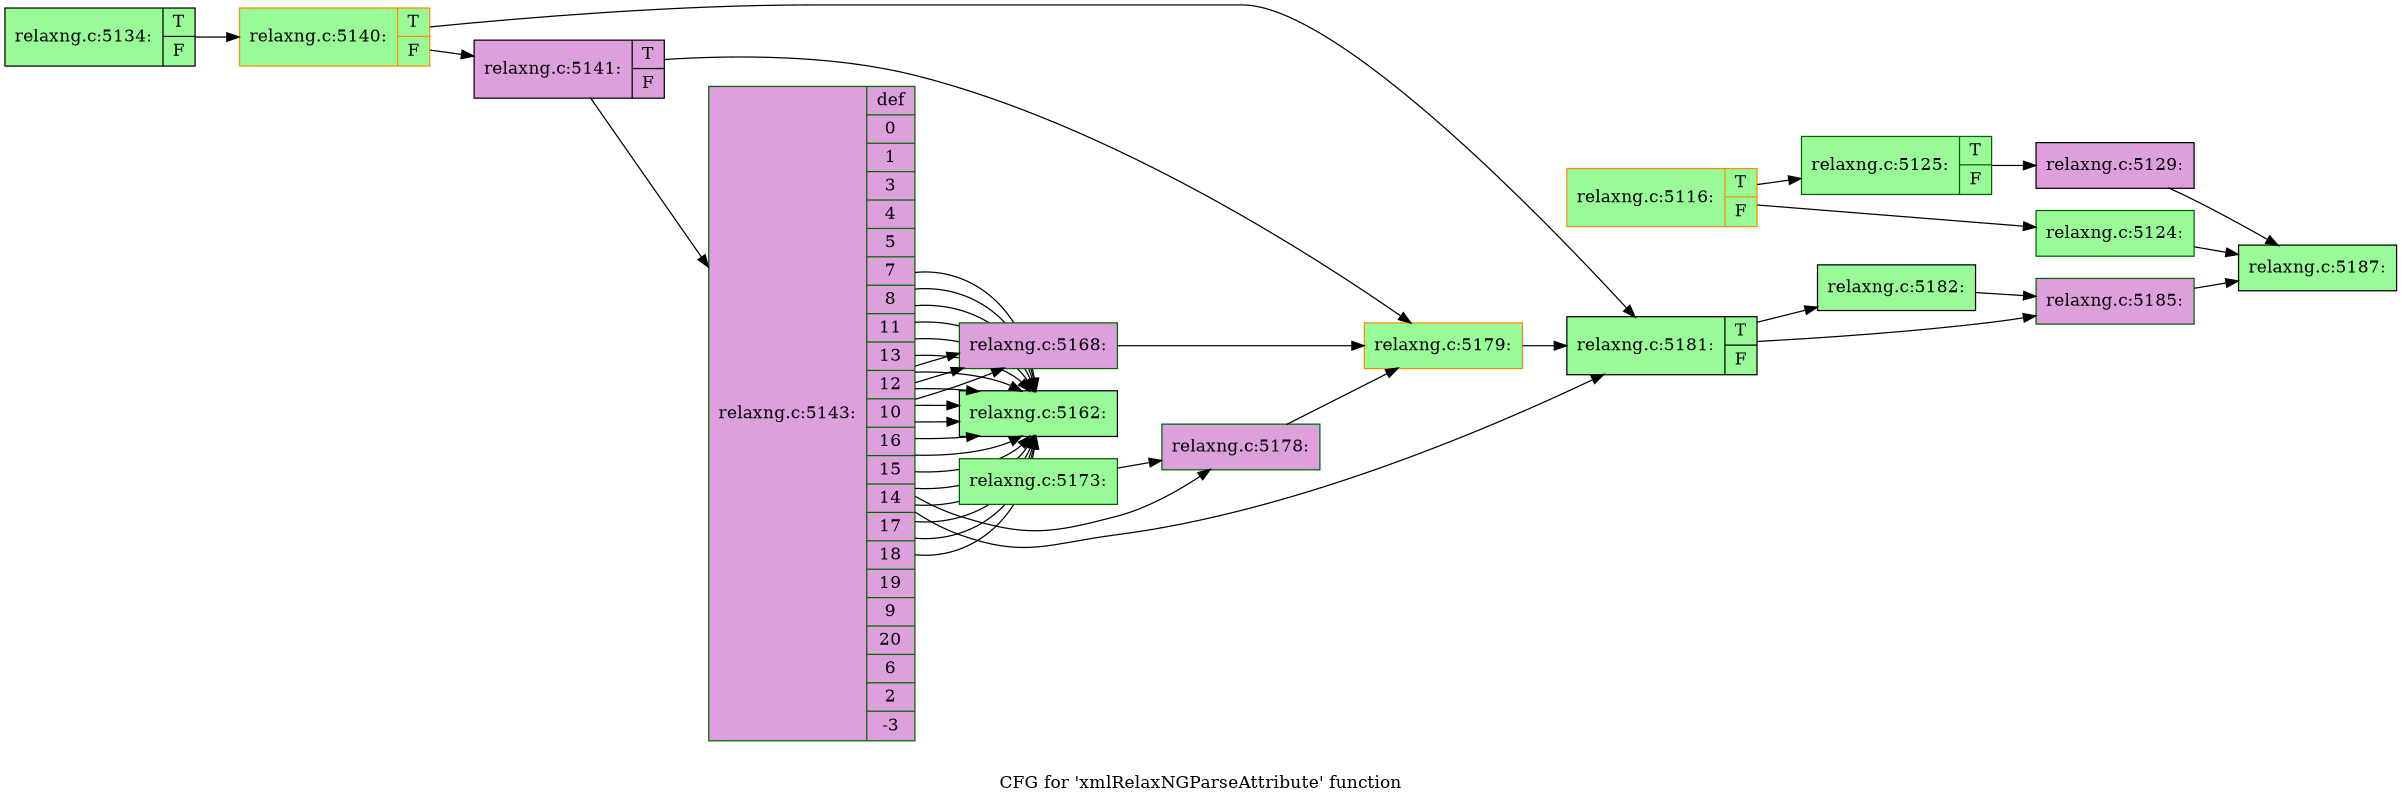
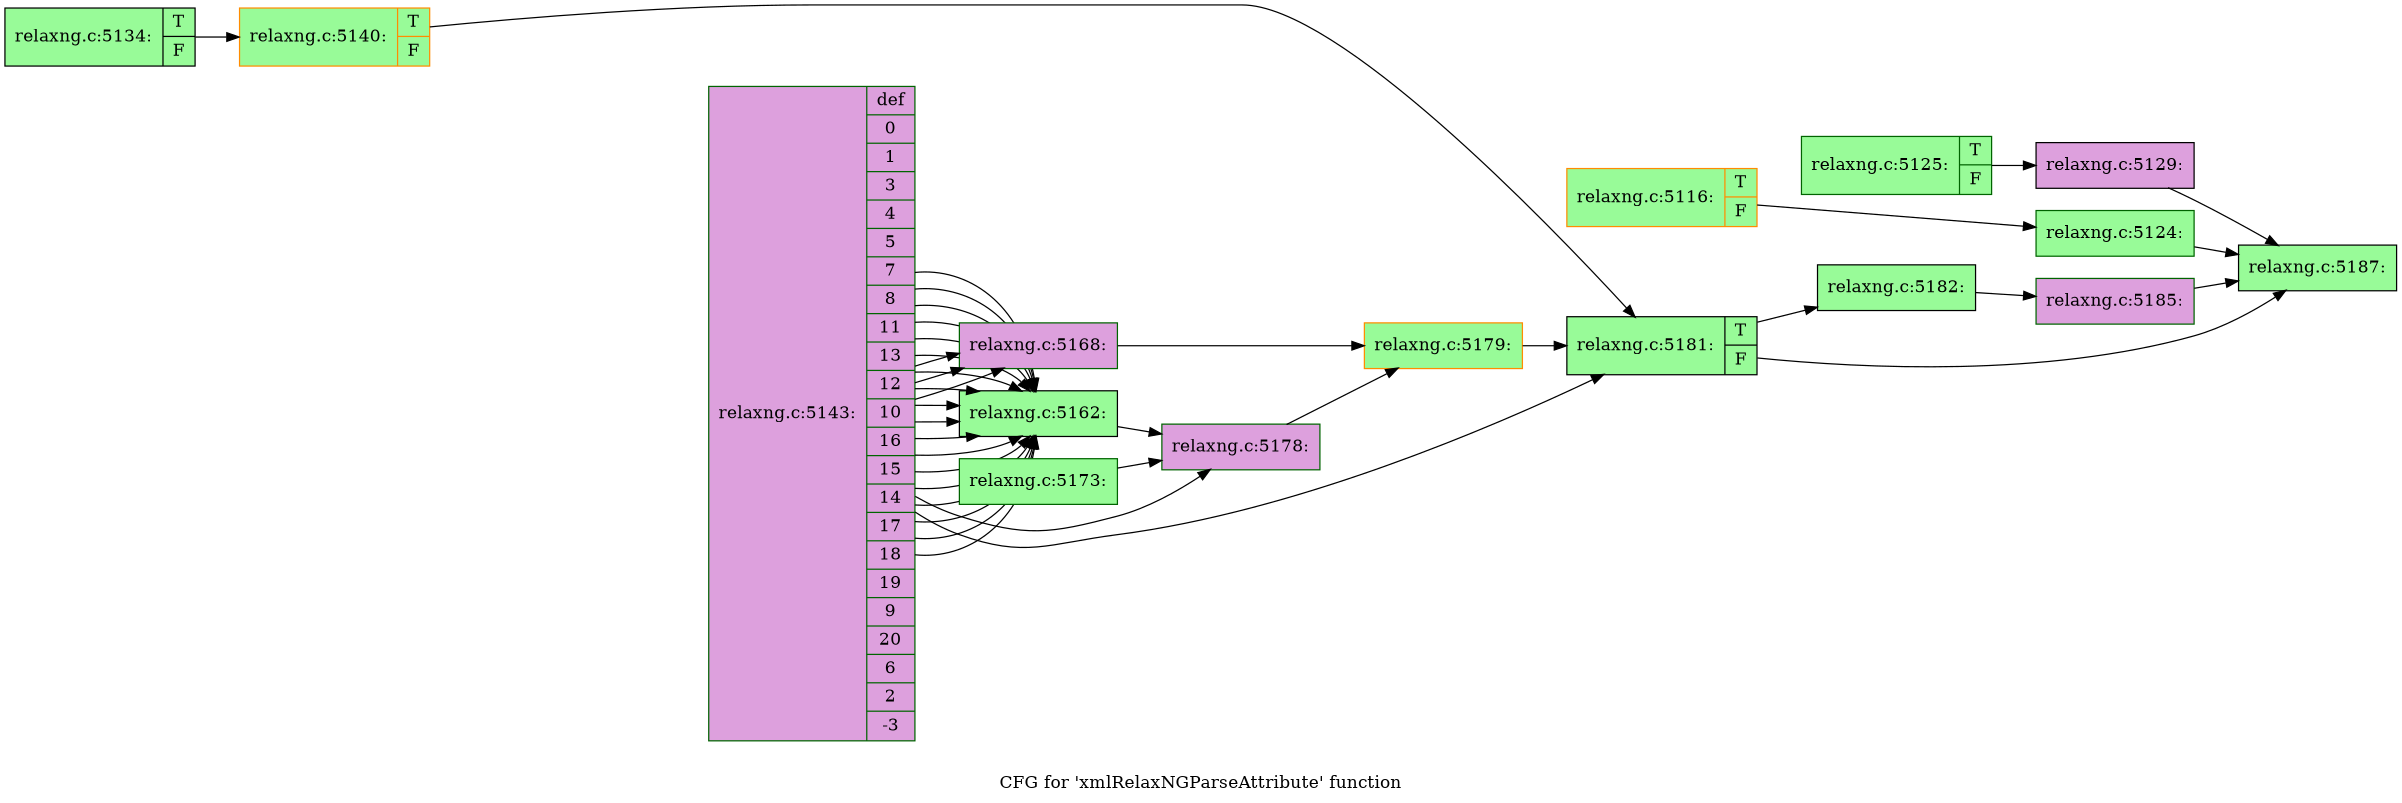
node "relaxng.c:5141:": removed
edge "relaxng.c:5116:" -> "relaxng.c:5125:": removed
edge "relaxng.c:5181:" -> "relaxng.c:5185:": now "relaxng.c:5181:" -> "relaxng.c:5187:"
edge "relaxng.c:5162:" -> "relaxng.c:5178:": added
